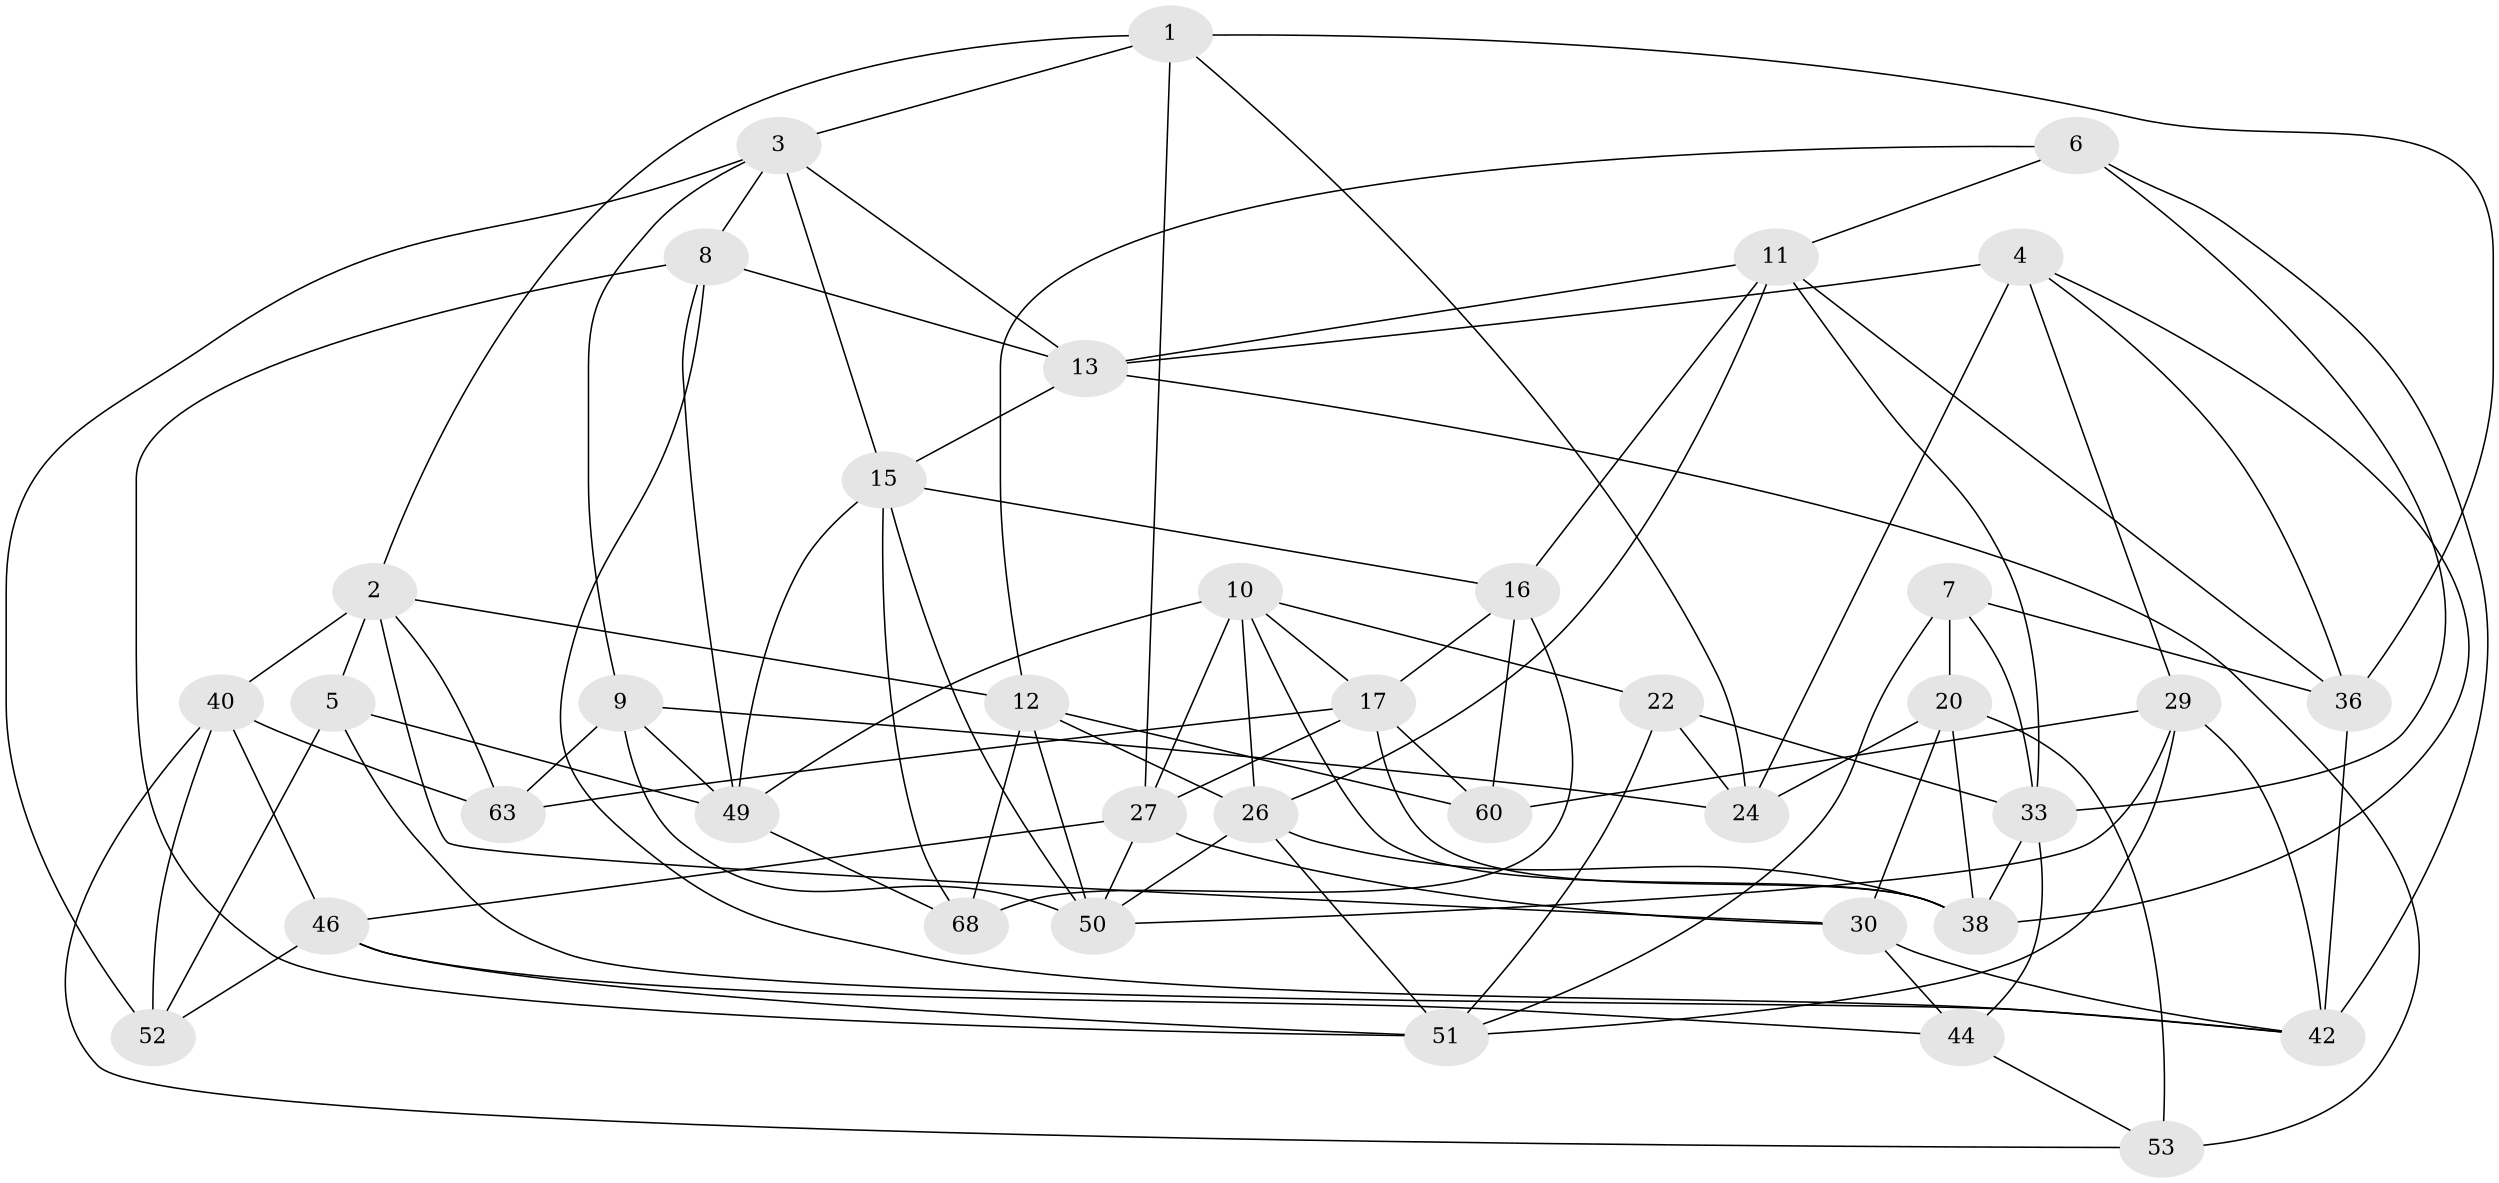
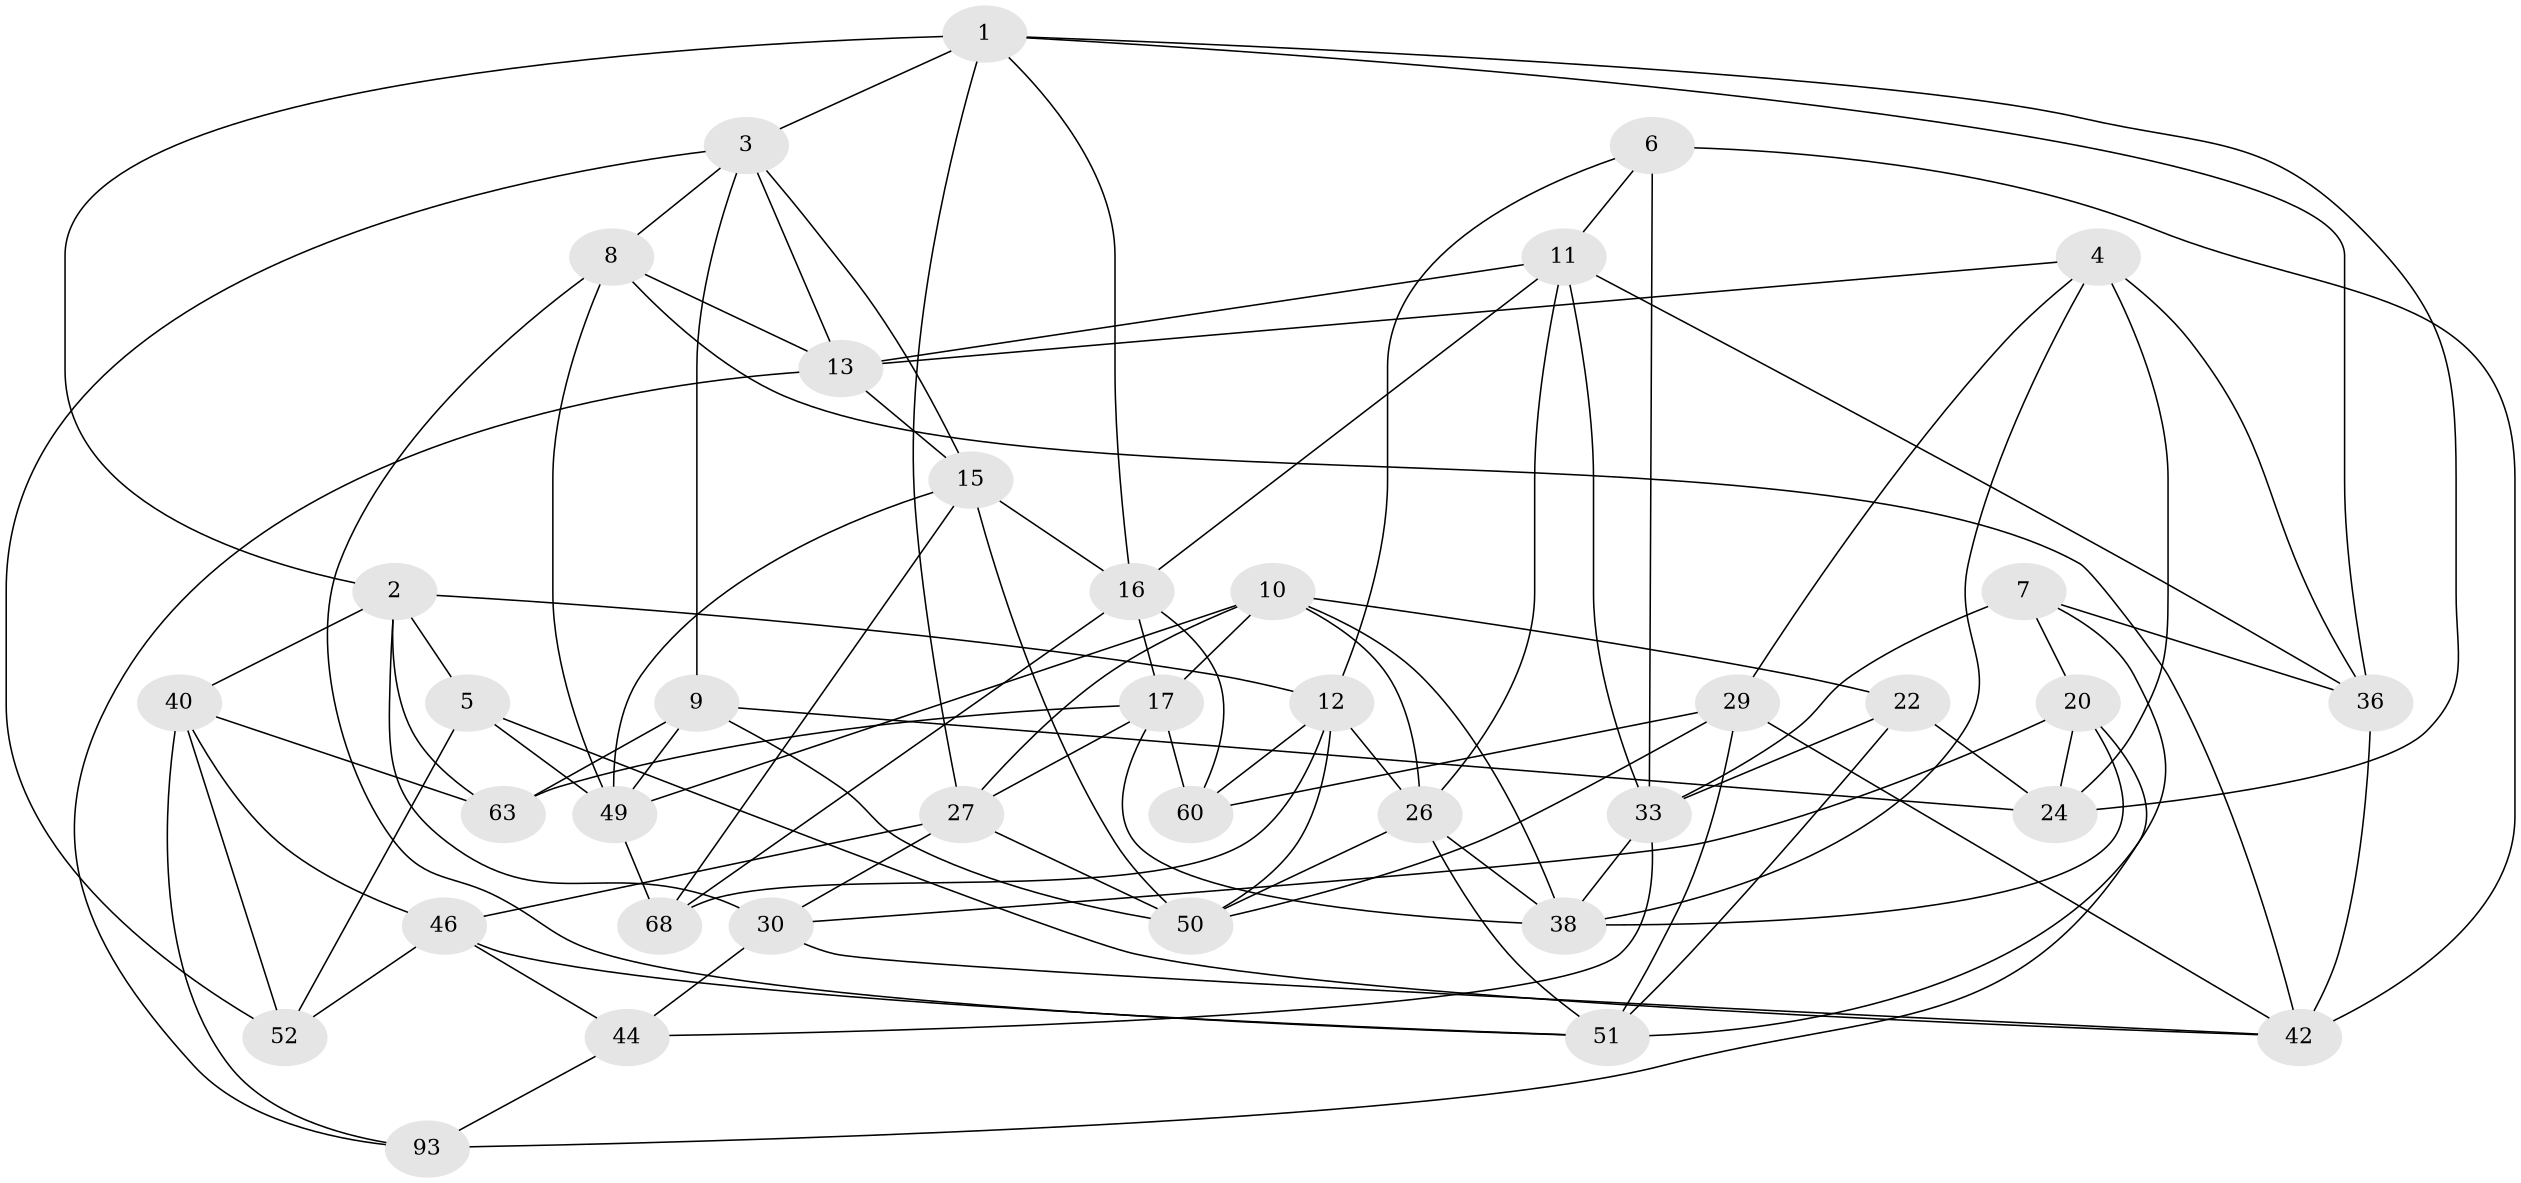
edge "1" -- "16": added
node "53": label "53" -> "93"
